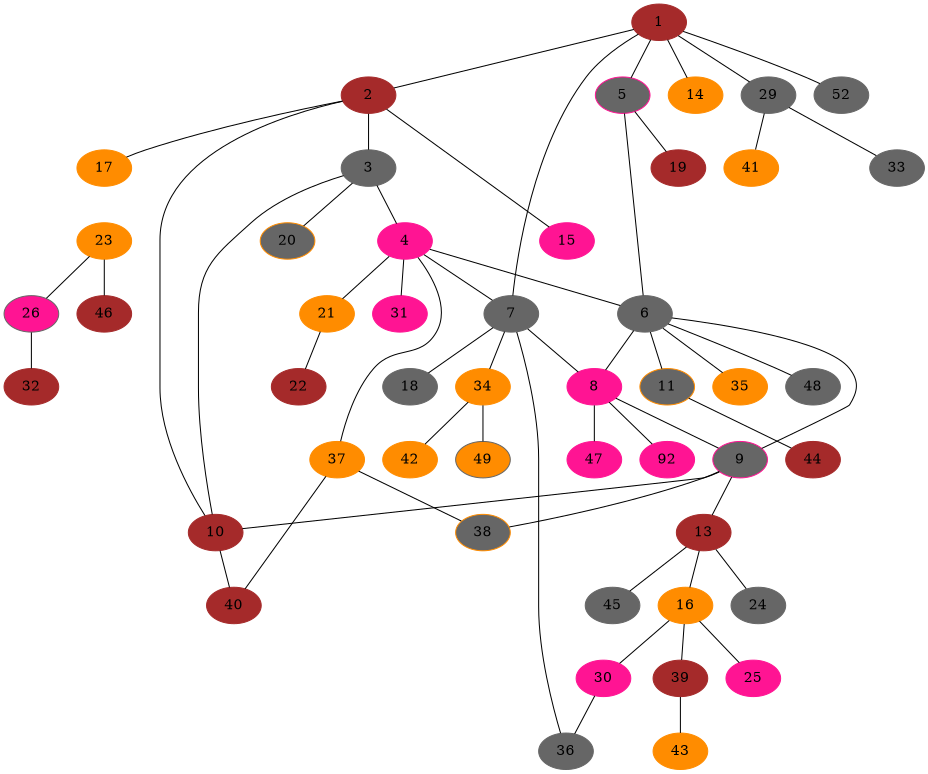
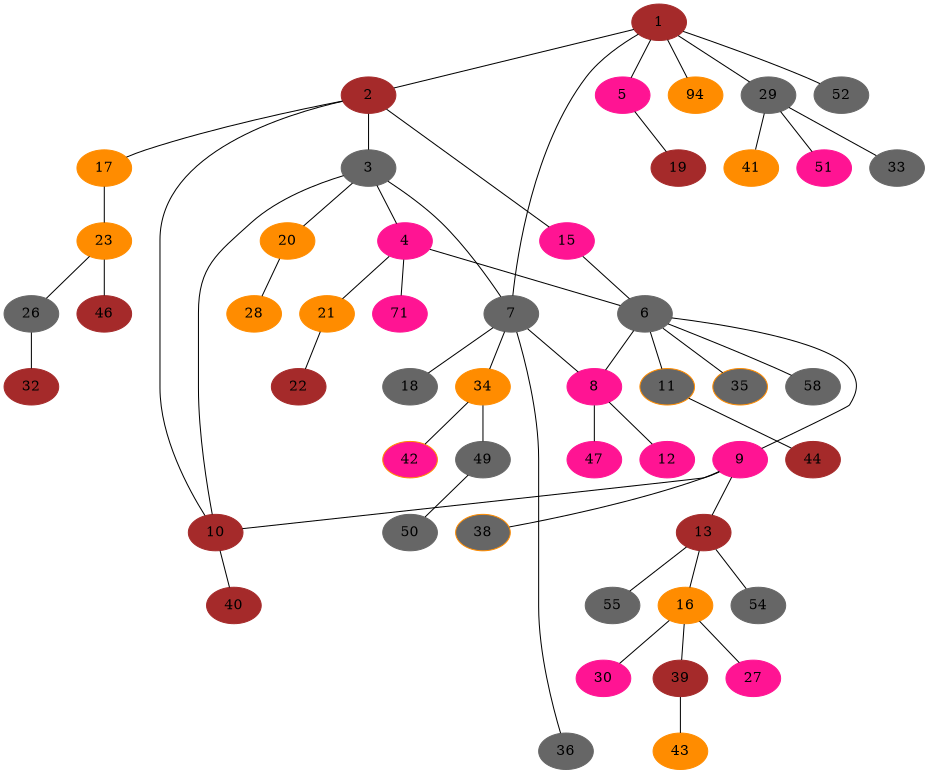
node "5": fillcolor gray40 -> deeppink
node "14": label "14" -> "94"
node "51": added
edge "5" -- "6": now "15" -- "6"
edge "17" -- "23": added
node "20": fillcolor gray40 -> darkorange
edge "4" -- "7": now "3" -- "7"
node "26": fillcolor deeppink -> gray40
node "28": added
node "31": label "31" -> "71"
node "35": fillcolor darkorange -> gray40
node "48": label "48" -> "58"
edge "8" -- "9": removed
node "37": removed
node "42": fillcolor darkorange -> deeppink
node "49": fillcolor darkorange -> gray40
node "92": label "92" -> "12"
node "9": fillcolor gray40 -> deeppink
node "50": added
node "45": label "45" -> "55"
node "24": label "24" -> "54"
node "25": label "25" -> "27"
edge "30" -- "36": removed
